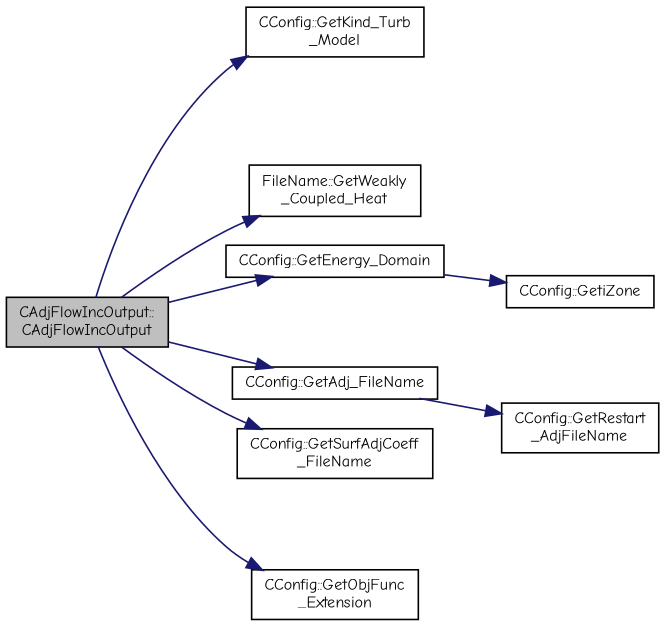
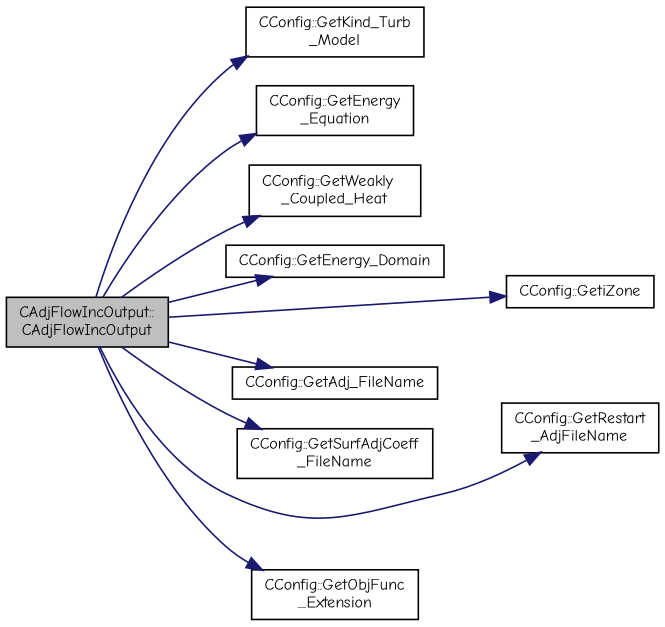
node "CConfig::GetEnergy _Equation": added
node "FileName::GetWeakly _Coupled_Heat": label "FileName::GetWeakly _Coupled_Heat" -> "CConfig::GetWeakly _Coupled_Heat"
edge "CConfig::GetEnergy_Domain" -> "CConfig::GetiZone": now "CAdjFlowIncOutput:: CAdjFlowIncOutput" -> "CConfig::GetiZone"
edge "CConfig::GetAdj_FileName" -> "CConfig::GetRestart _AdjFileName": now "CAdjFlowIncOutput:: CAdjFlowIncOutput" -> "CConfig::GetRestart _AdjFileName"
